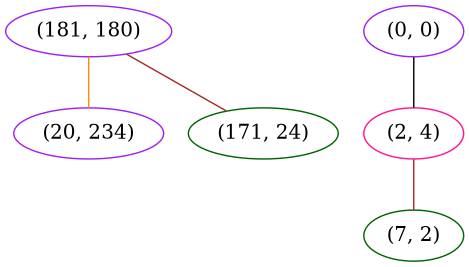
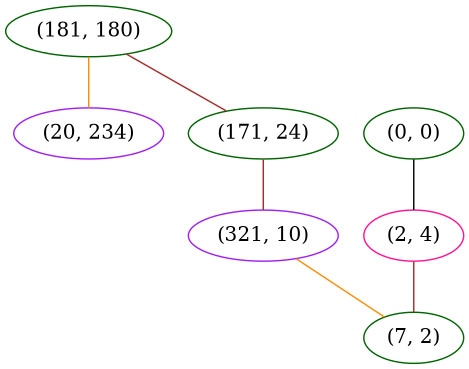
node "(181, 180)": color purple -> darkgreen
node "(0, 0)": color purple -> darkgreen
node "(321, 10)": added
